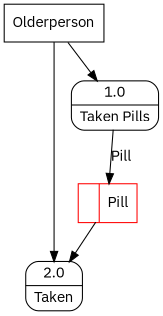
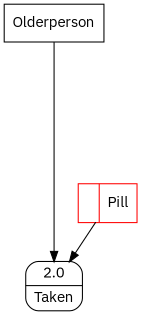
node "1.0": removed
